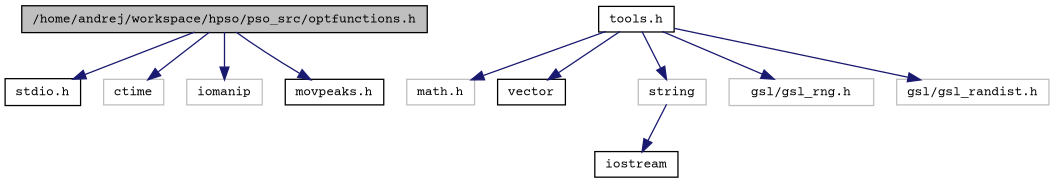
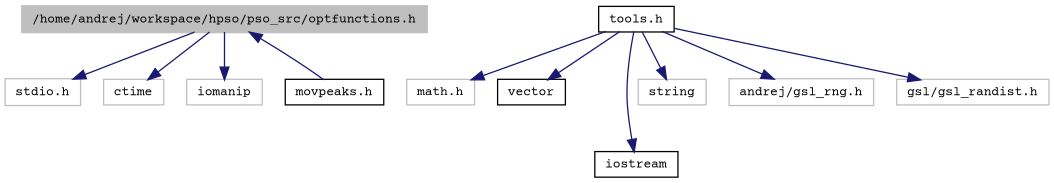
node "/home/andrej/workspace/hpso/pso_src/optfunctions.h": color black -> grey75
edge "/home/andrej/workspace/hpso/pso_src/optfunctions.h" -> "movpeaks.h": reversed
node "stdio.h": color black -> grey75
node "gsl/gsl_rng.h": label "gsl/gsl_rng.h" -> "andrej/gsl_rng.h"
edge "string" -> "iostream": now "tools.h" -> "iostream"
